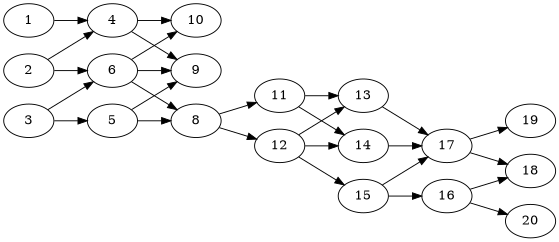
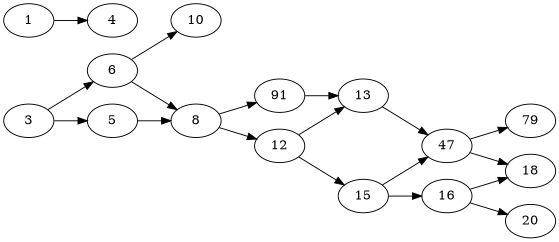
edge "4" -> "10": removed
node "2": removed
node "9": removed
node "11": label "11" -> "91"
node "19": label "19" -> "79"
node "14": removed
node "17": label "17" -> "47"
